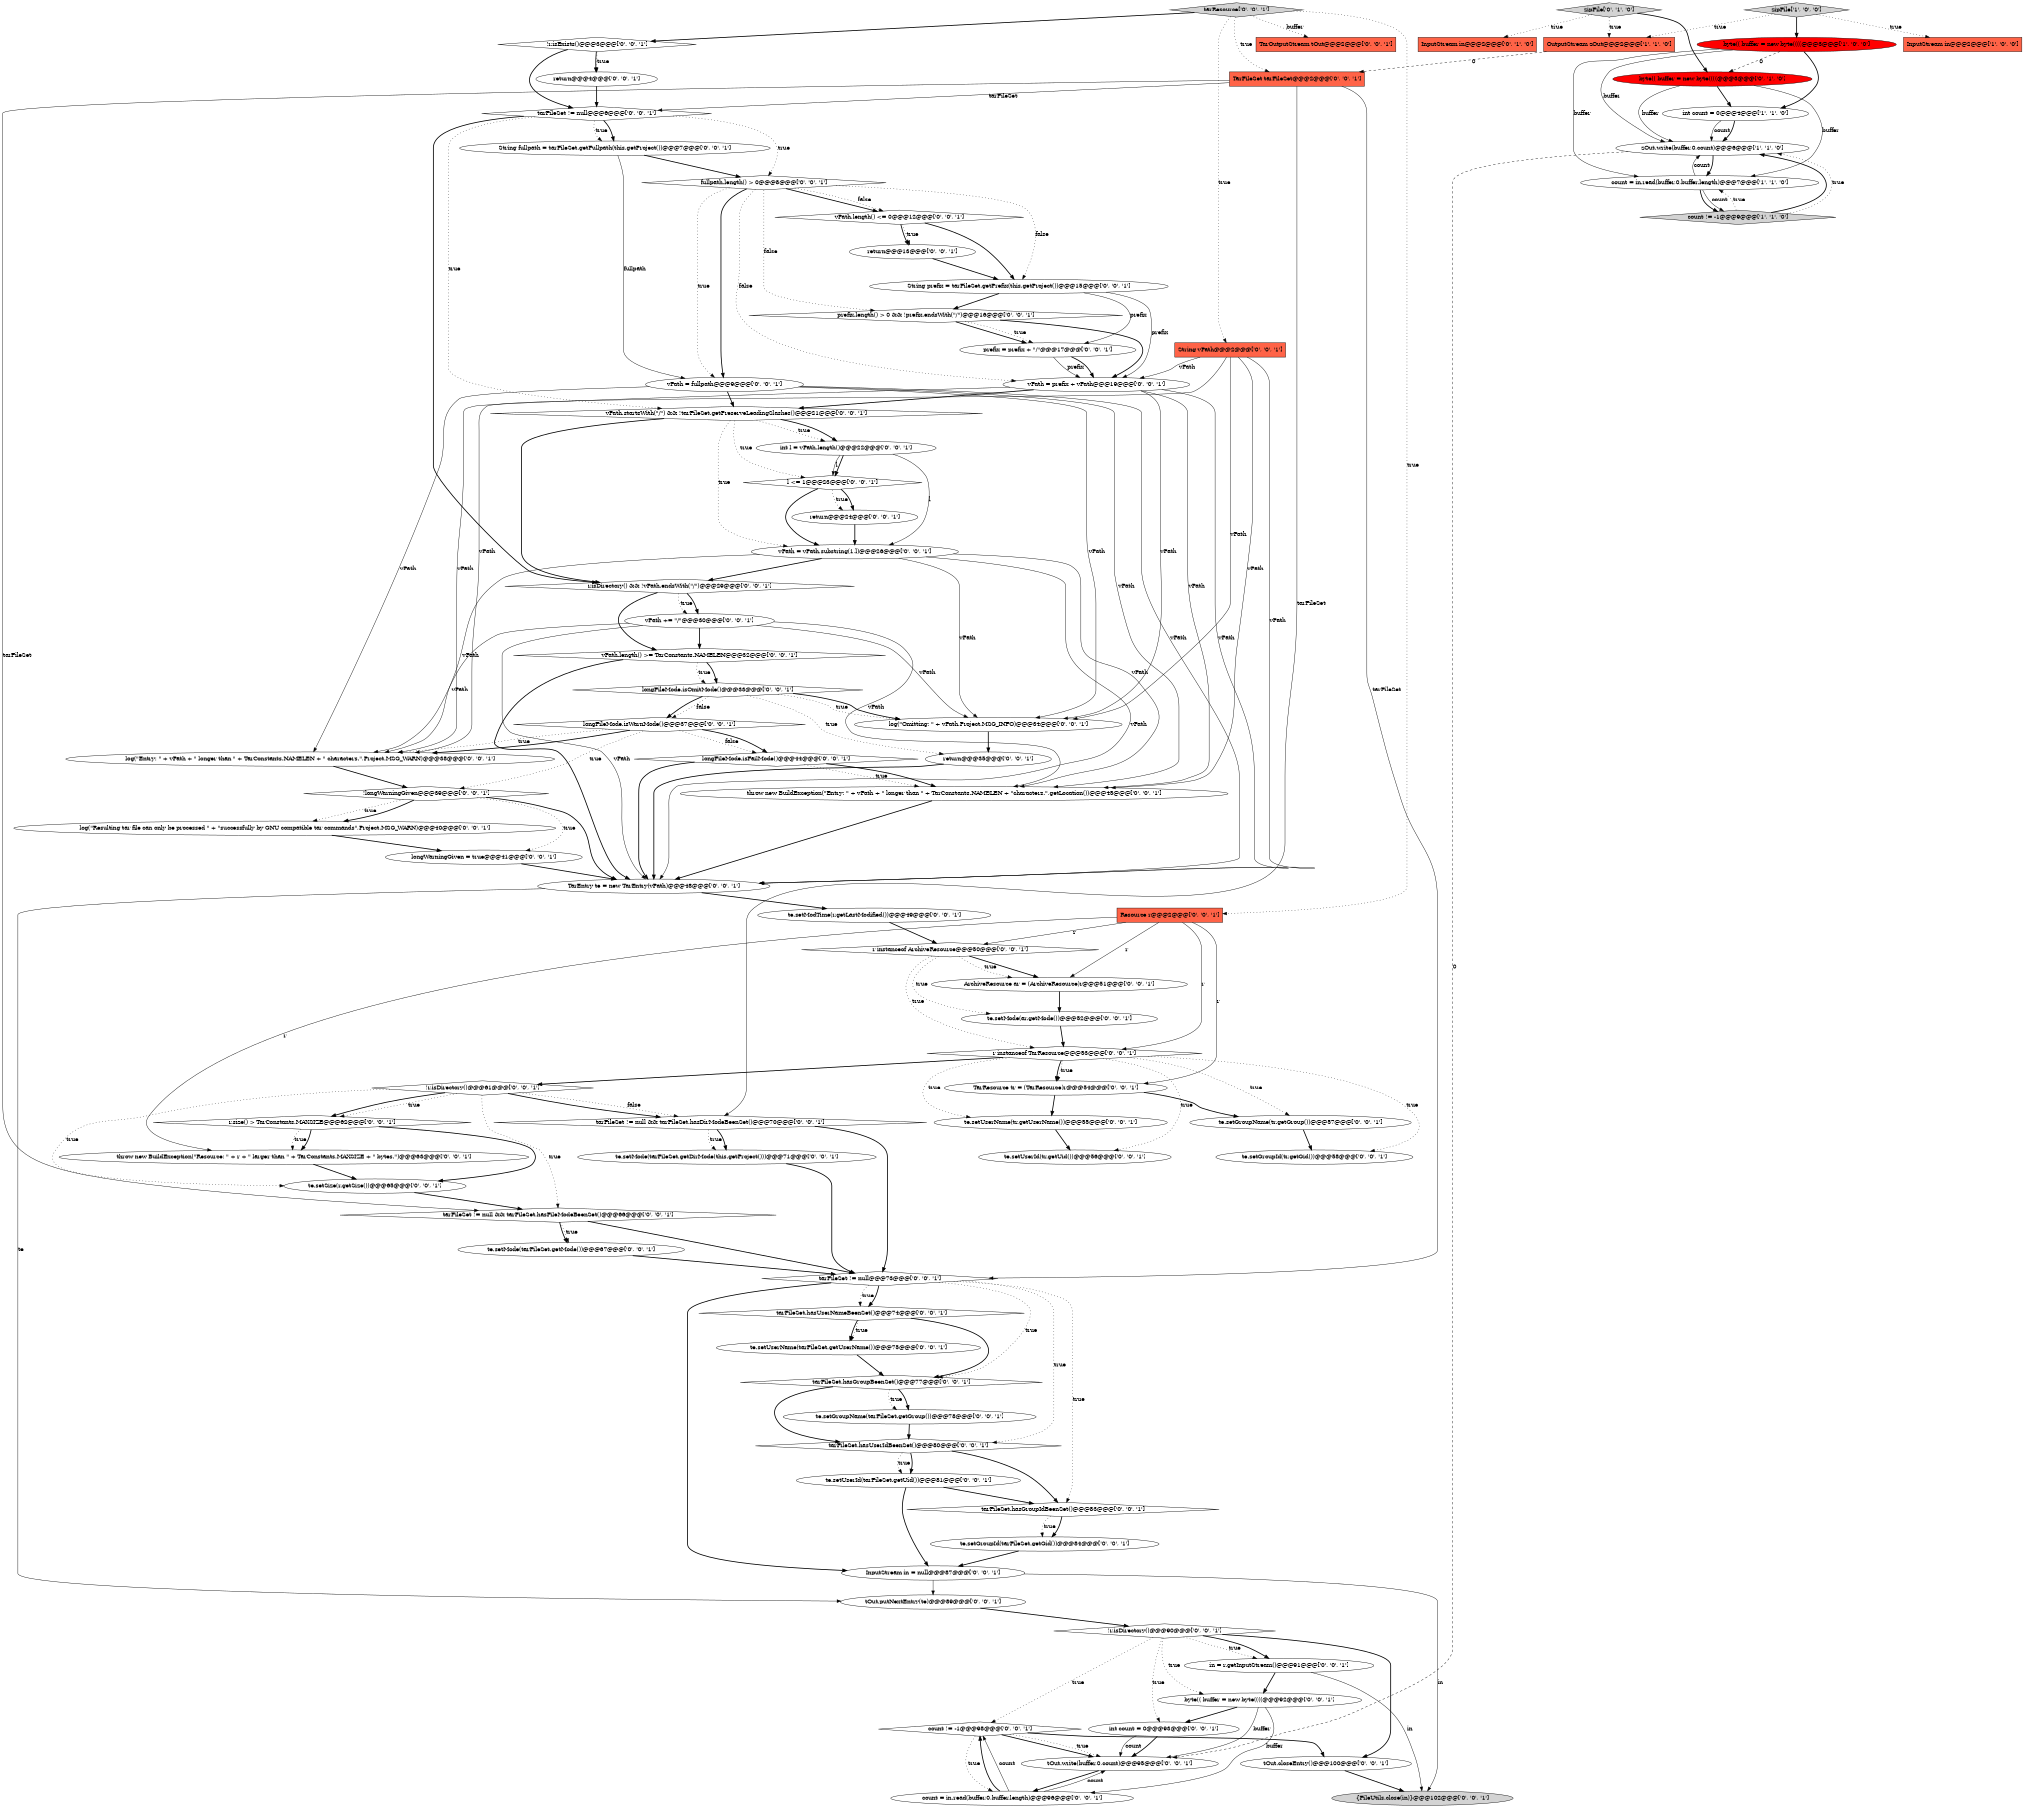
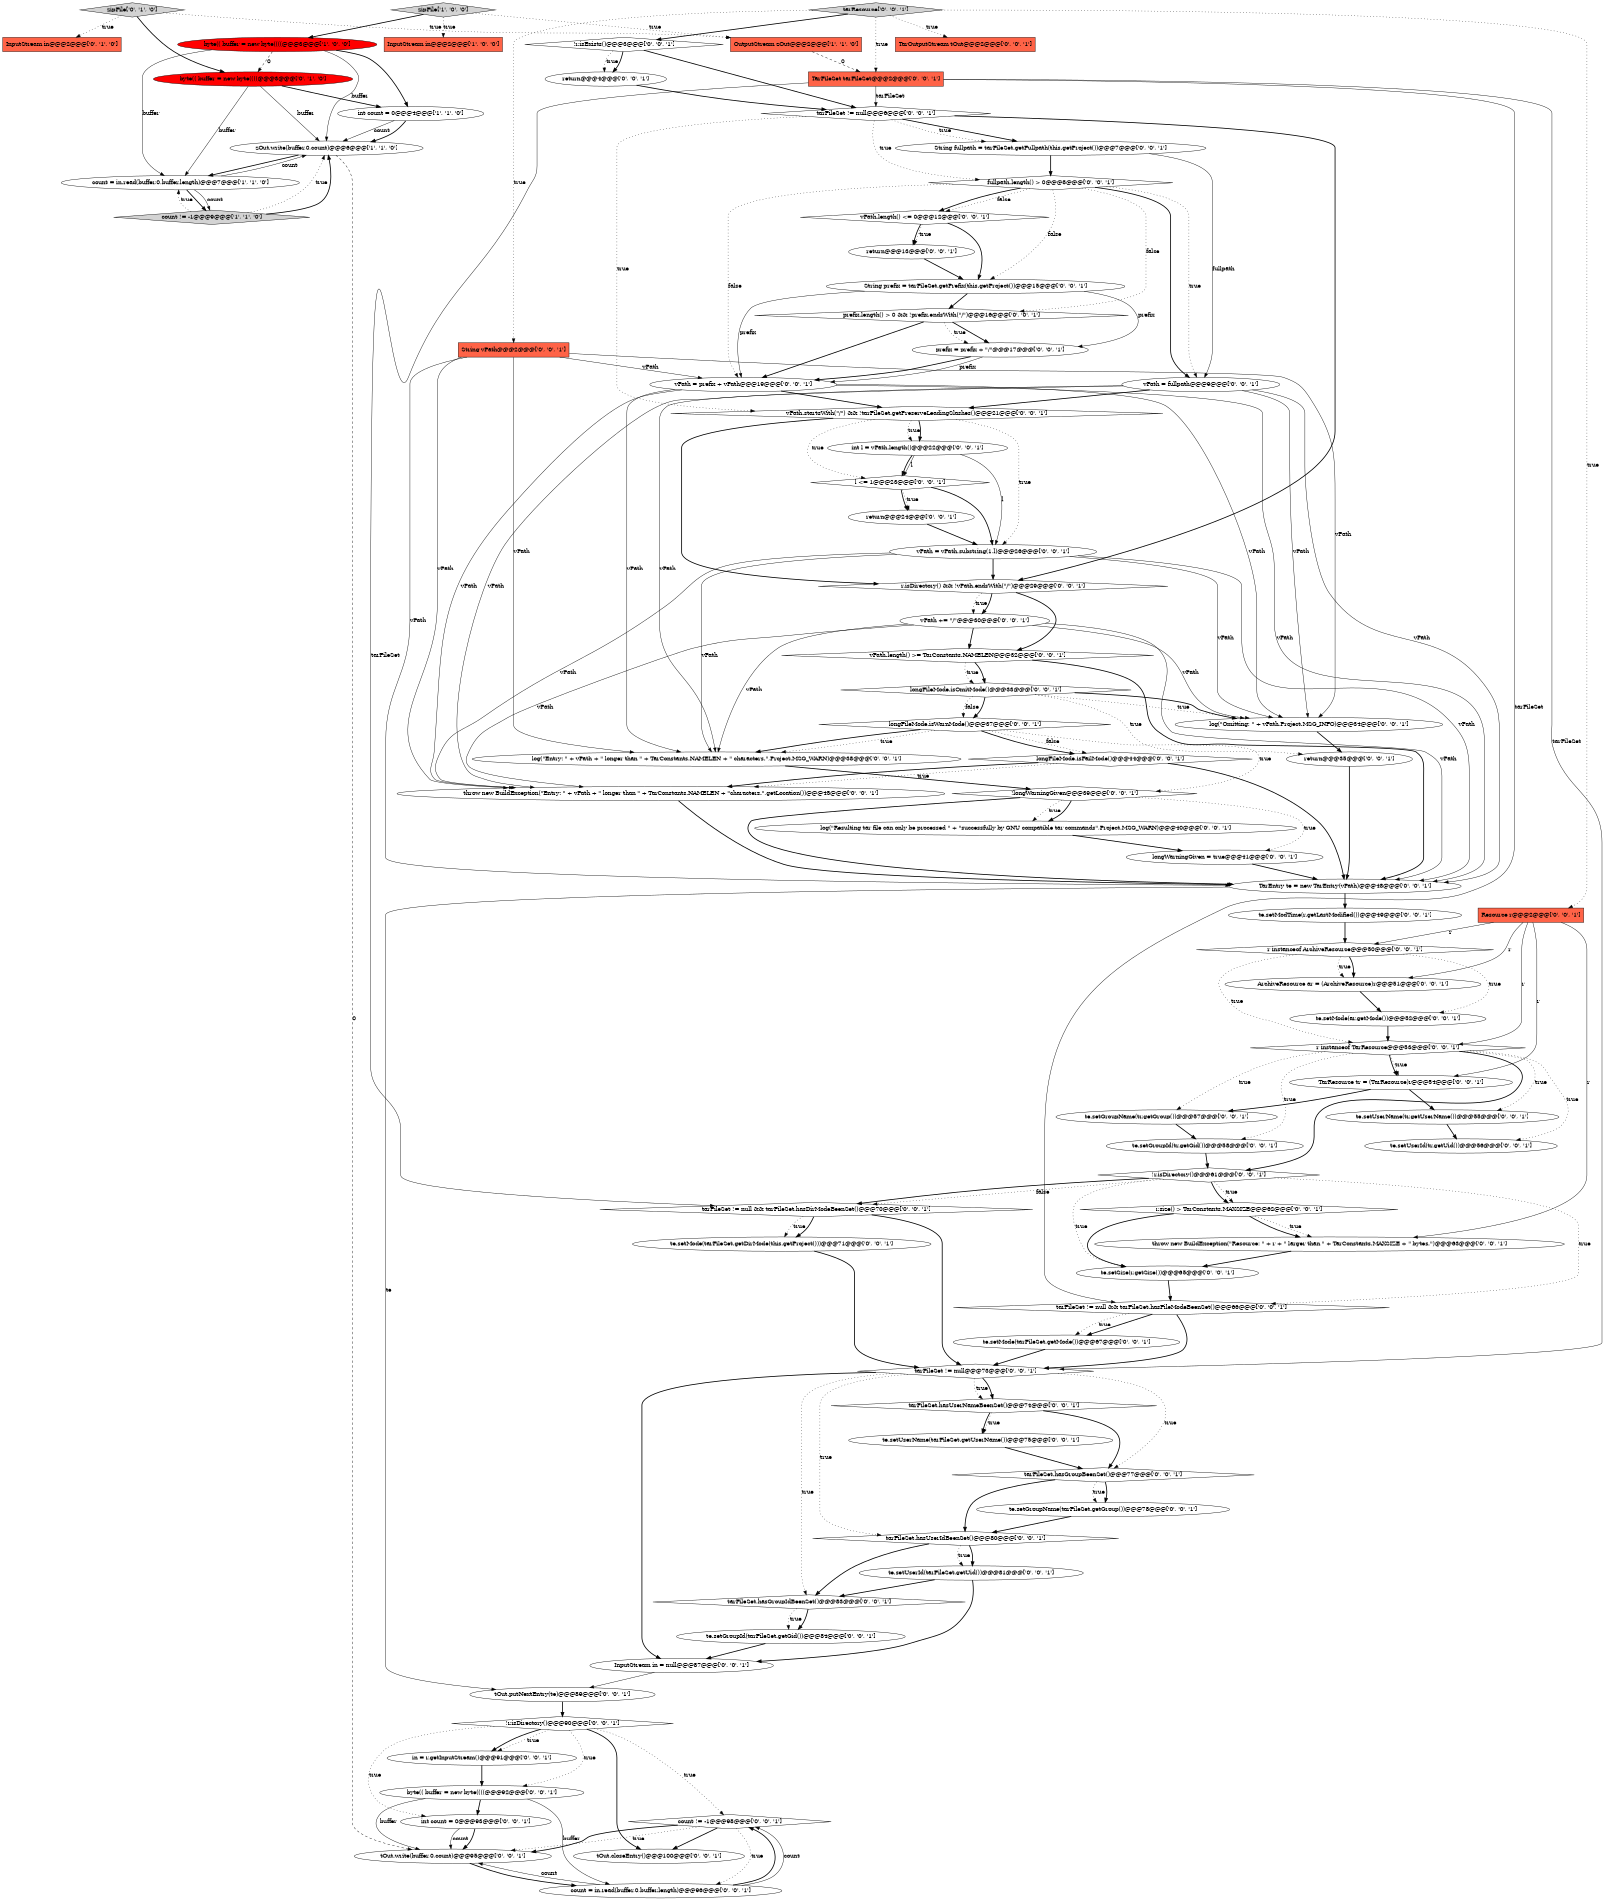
edge "tarResource['0', '0', '1']" -> "TarOutputStream tOut@@@2@@@['0', '0', '1']": label "buffer" -> "true"
edge "te.setGroupId(tr.getGid())@@@58@@@['0', '0', '1']" -> "!r.isDirectory()@@@61@@@['0', '0', '1']": added
node "{FileUtils.close(in)}@@@102@@@['0', '0', '1']": removed
